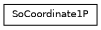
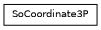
node "SoCoordinate1P": label "SoCoordinate1P" -> "SoCoordinate3P"
